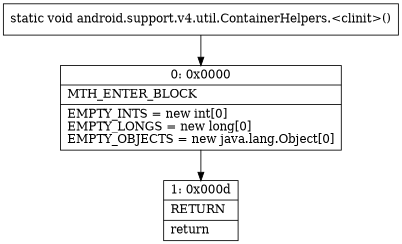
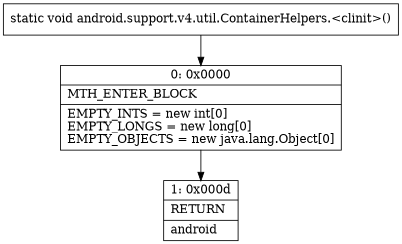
node "1: 0x000d": text "return" -> "android"
